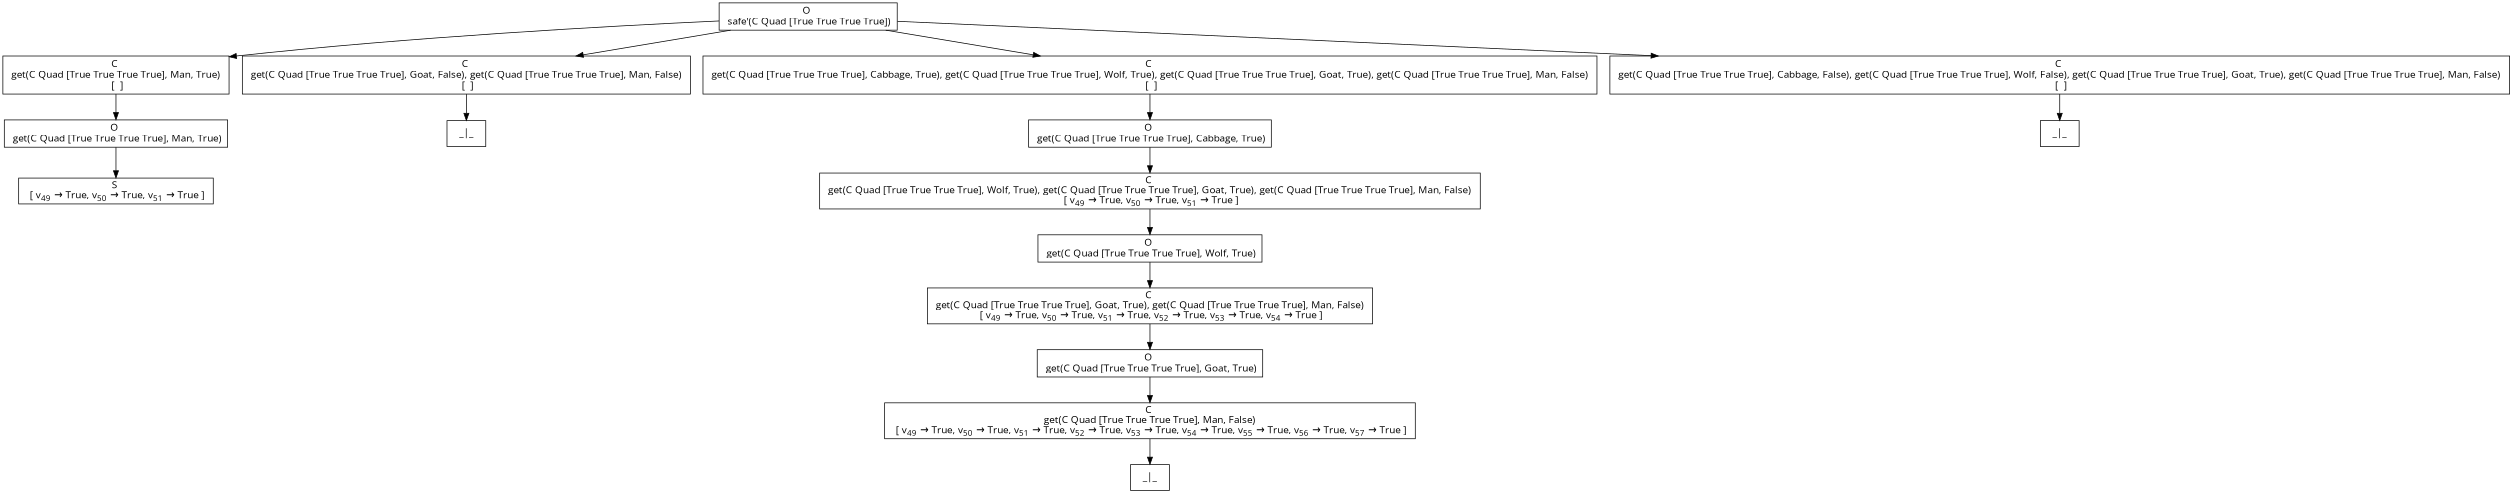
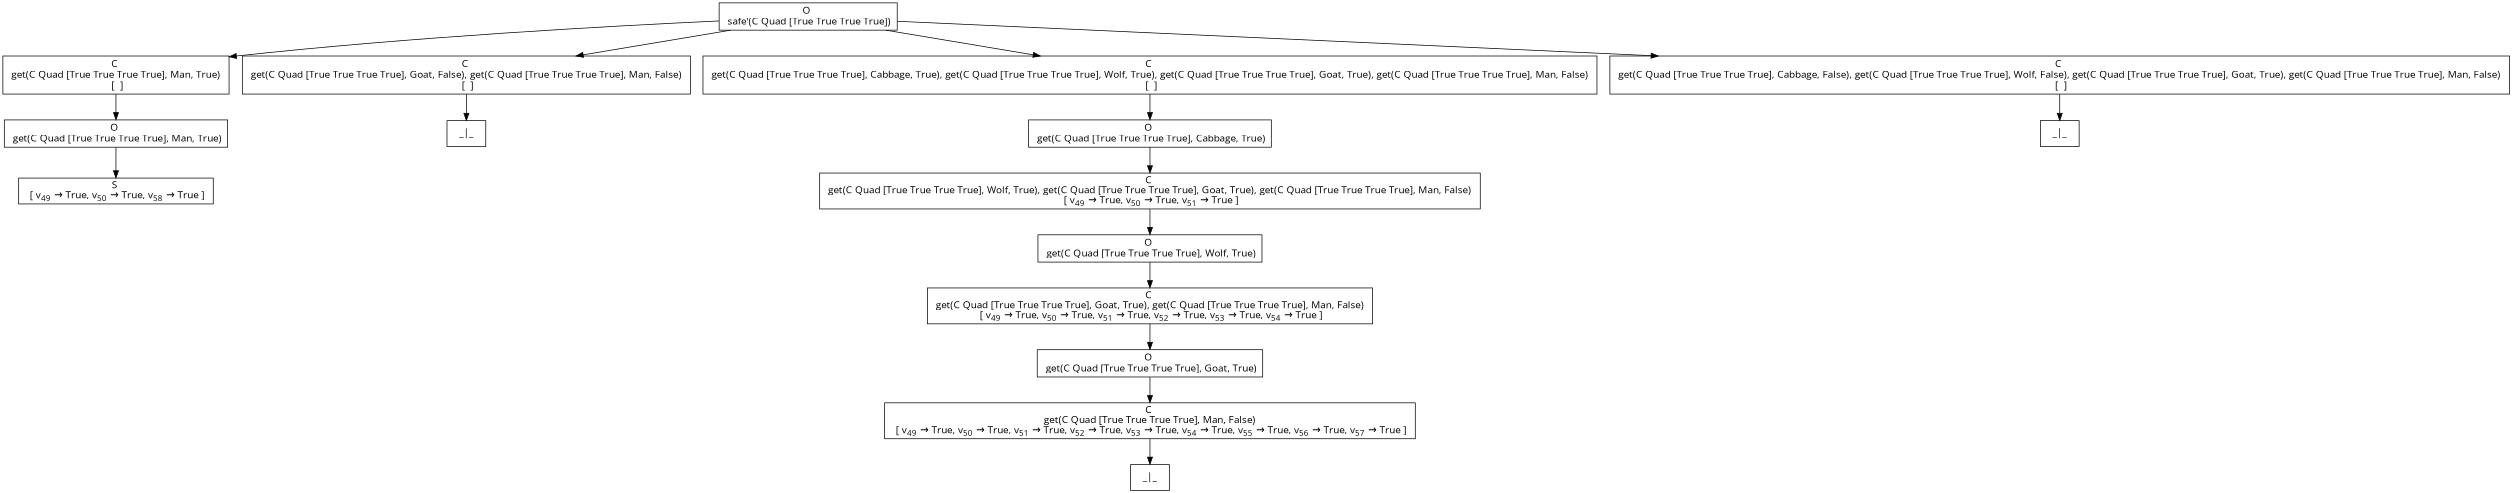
node "S": text "51" -> "58"
